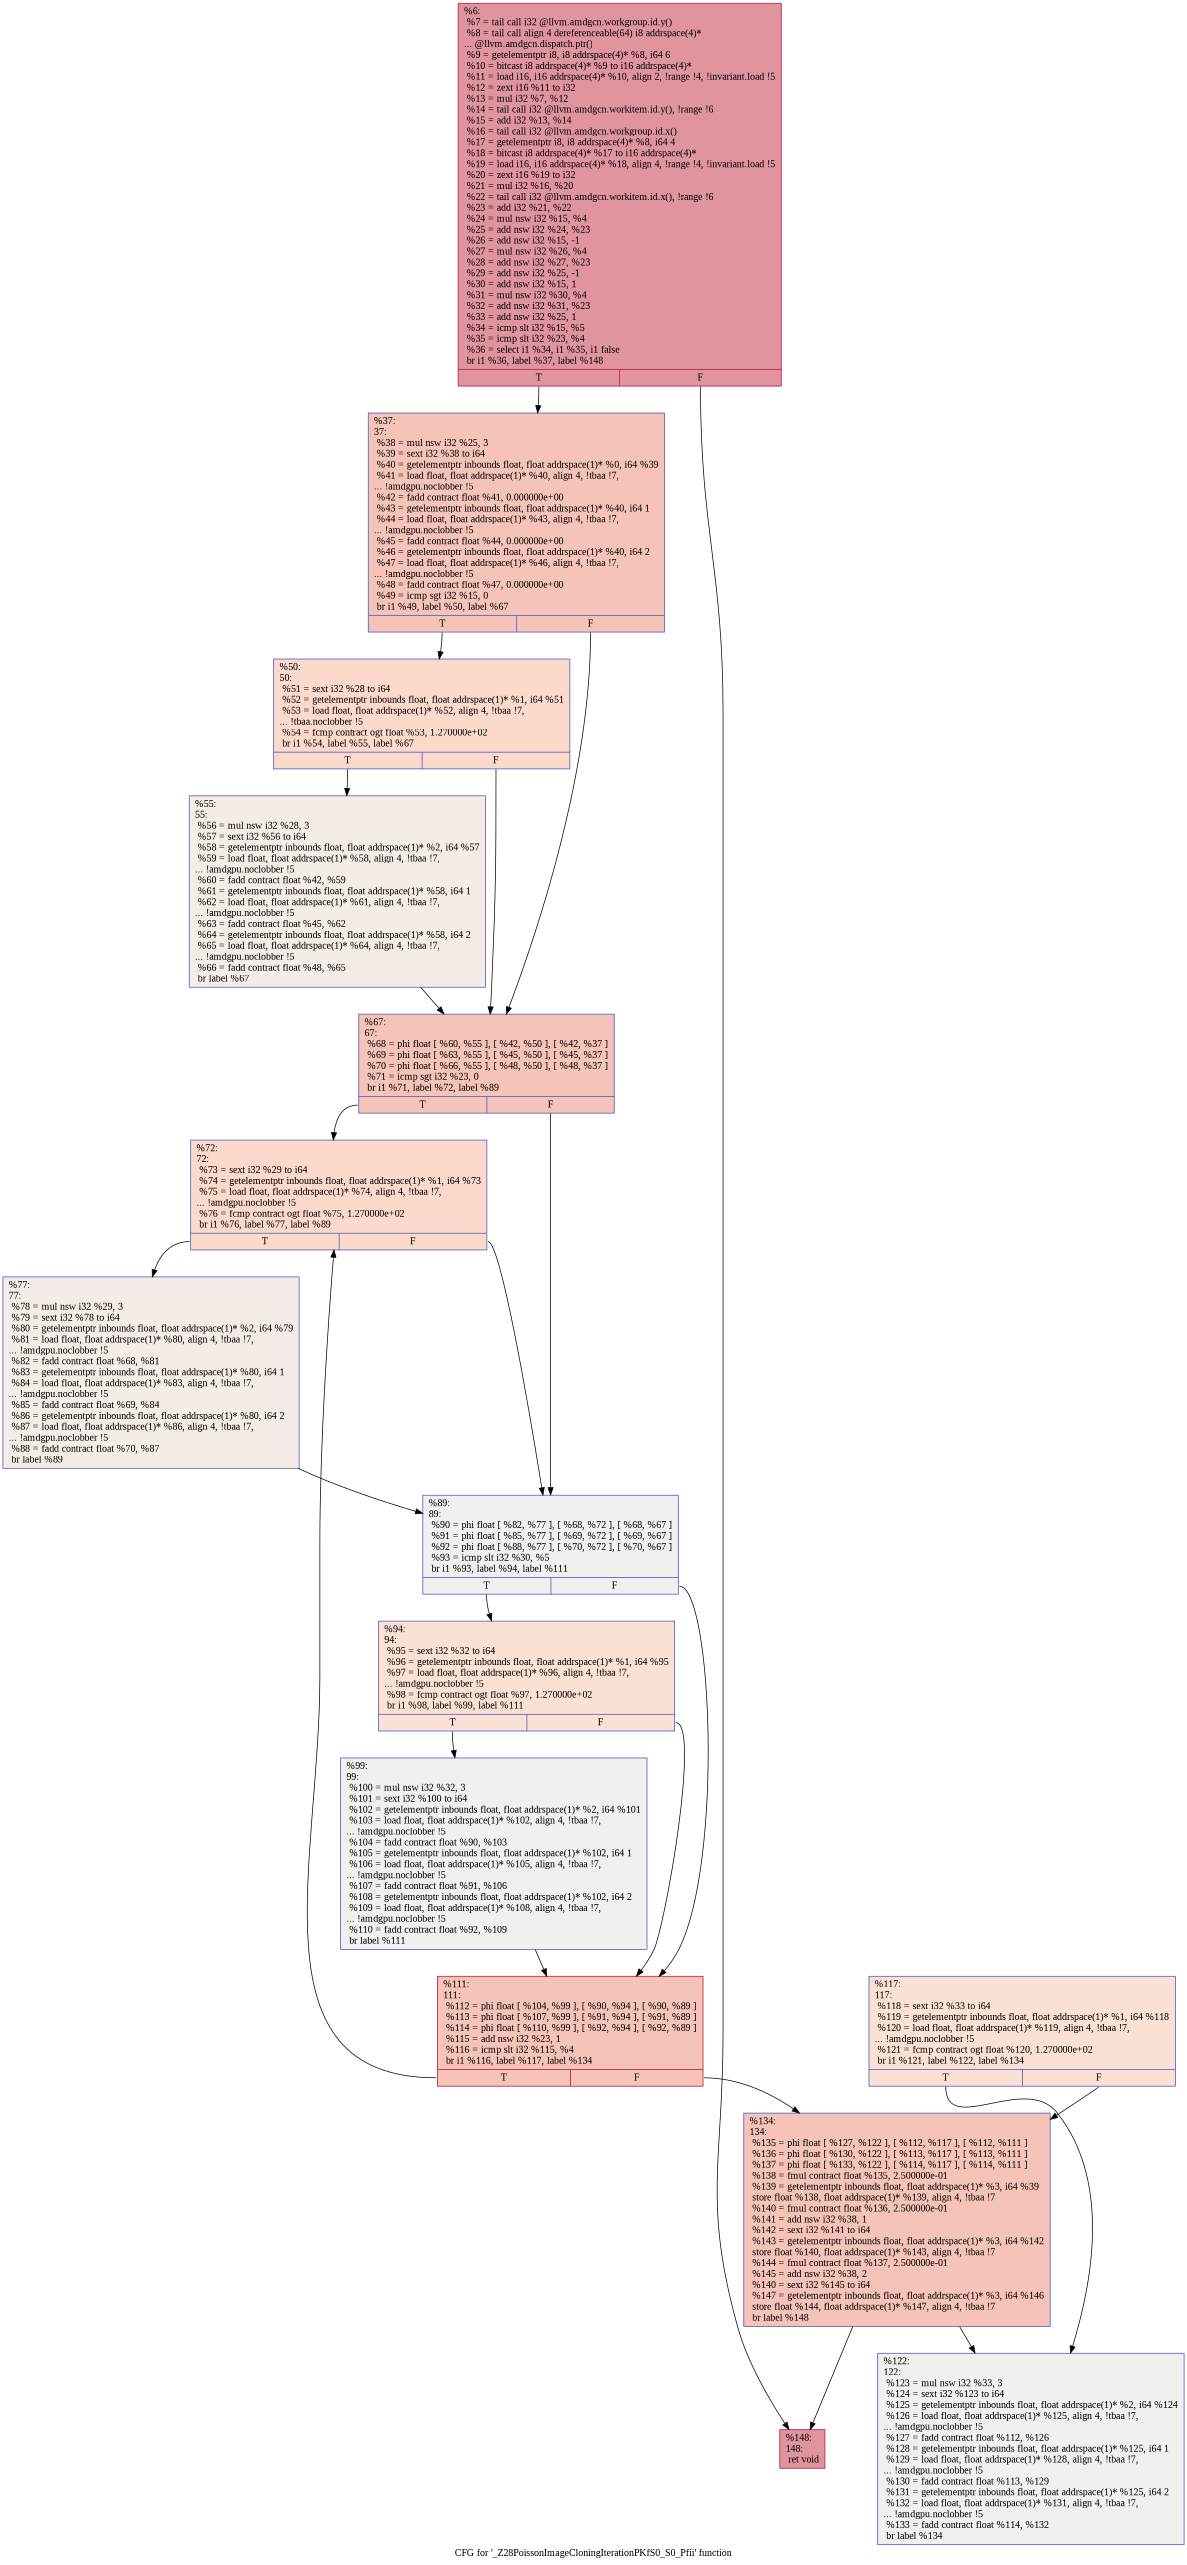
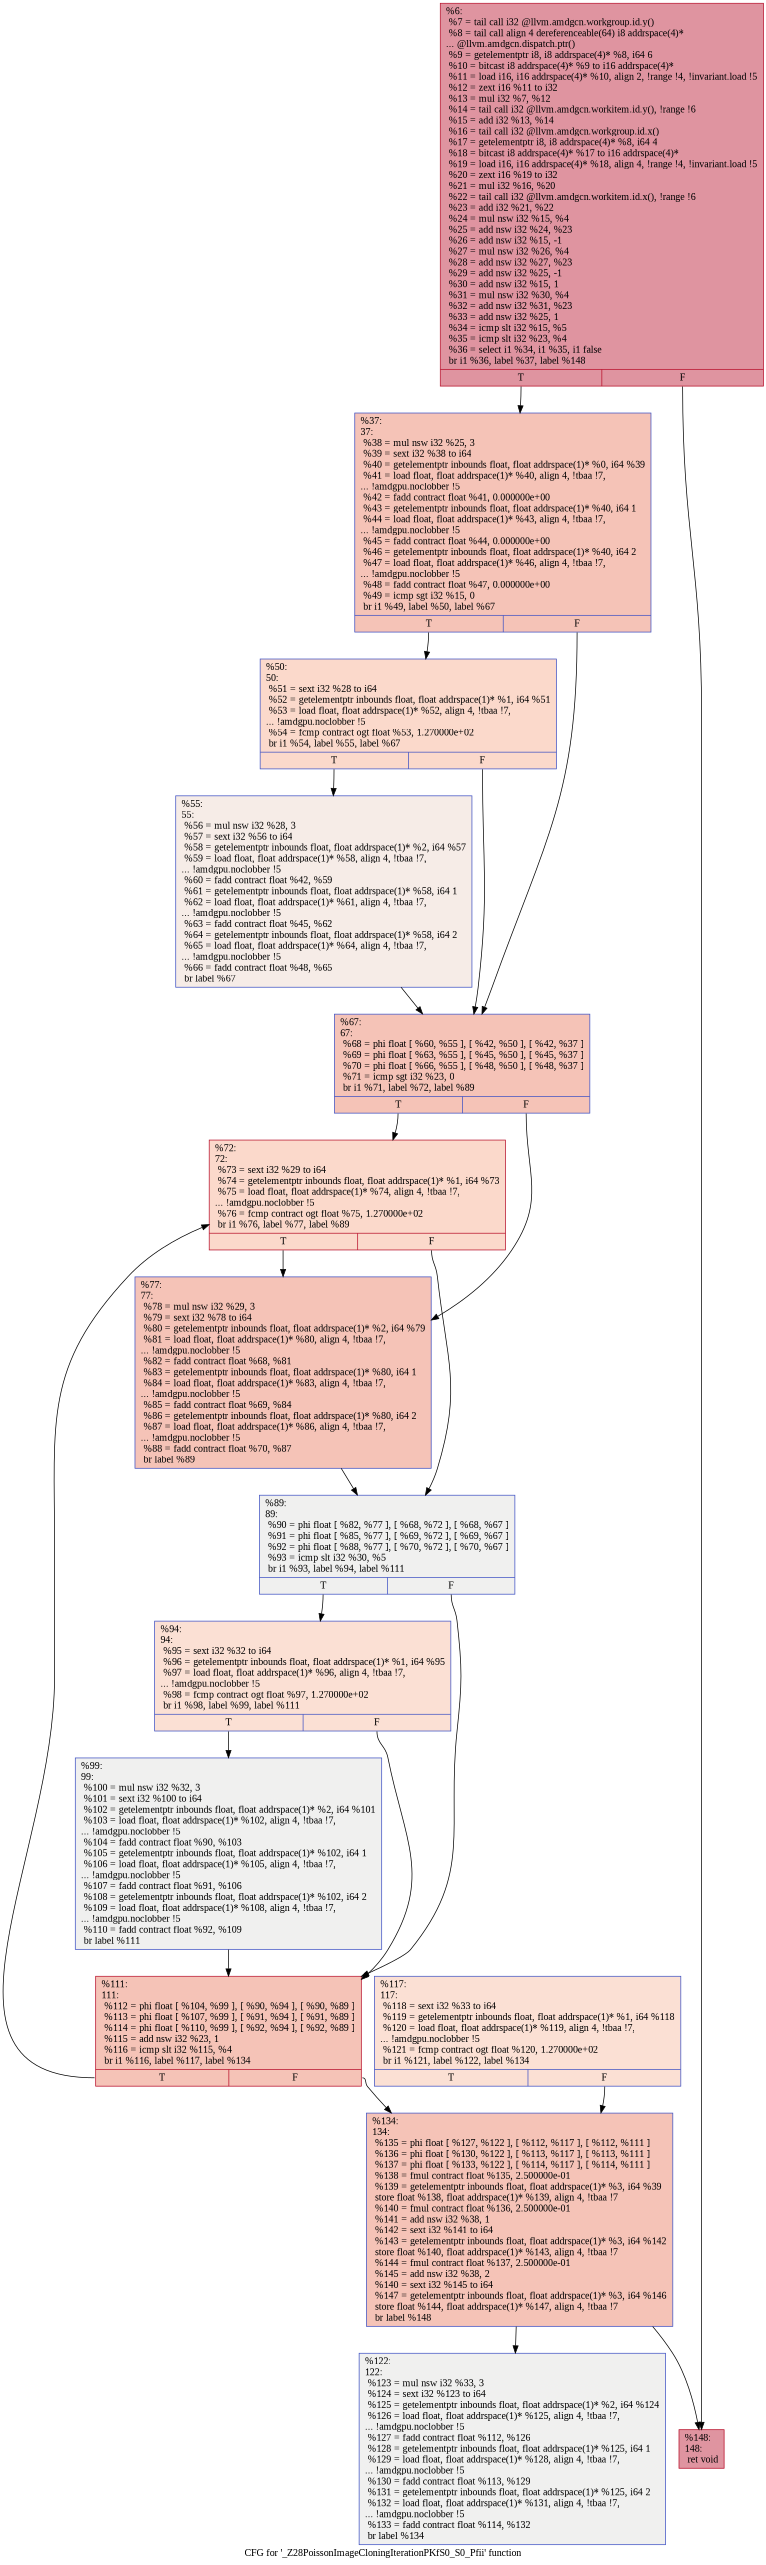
node "%50:": text "... !tbaa.noclobber !5" -> "... !amdgpu.noclobber !5"
node "%72:": color #3d50c3ff -> #b70d28ff
edge "%67:" -> "%89:": now "%67:" -> "%77:"
node "%77:": fillcolor #ead5c970 -> #e8765c70
edge "%117:" -> "%122:": removed
